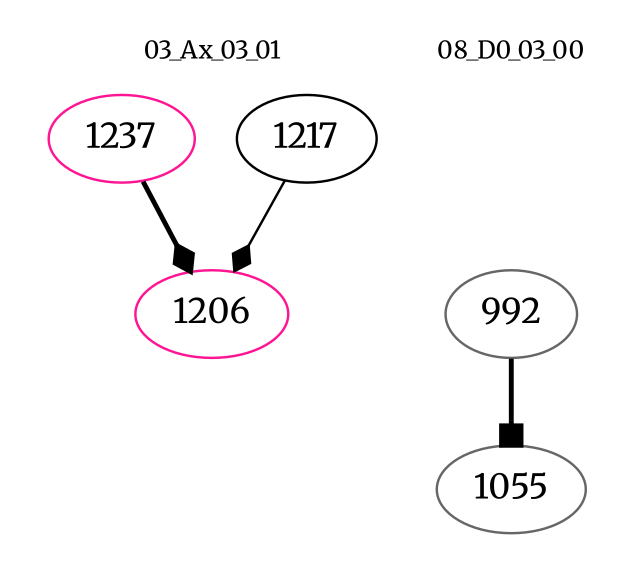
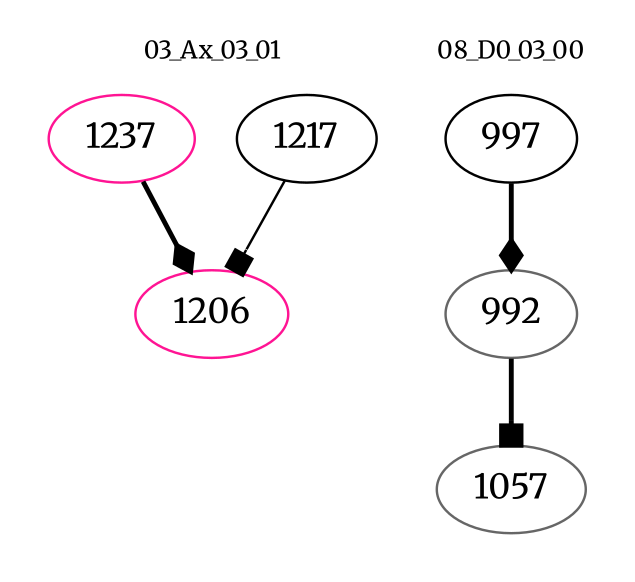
node "997": added
edge "1217" -> "1206": arrowhead diamond -> box
node "1055": label "1055" -> "1057"
